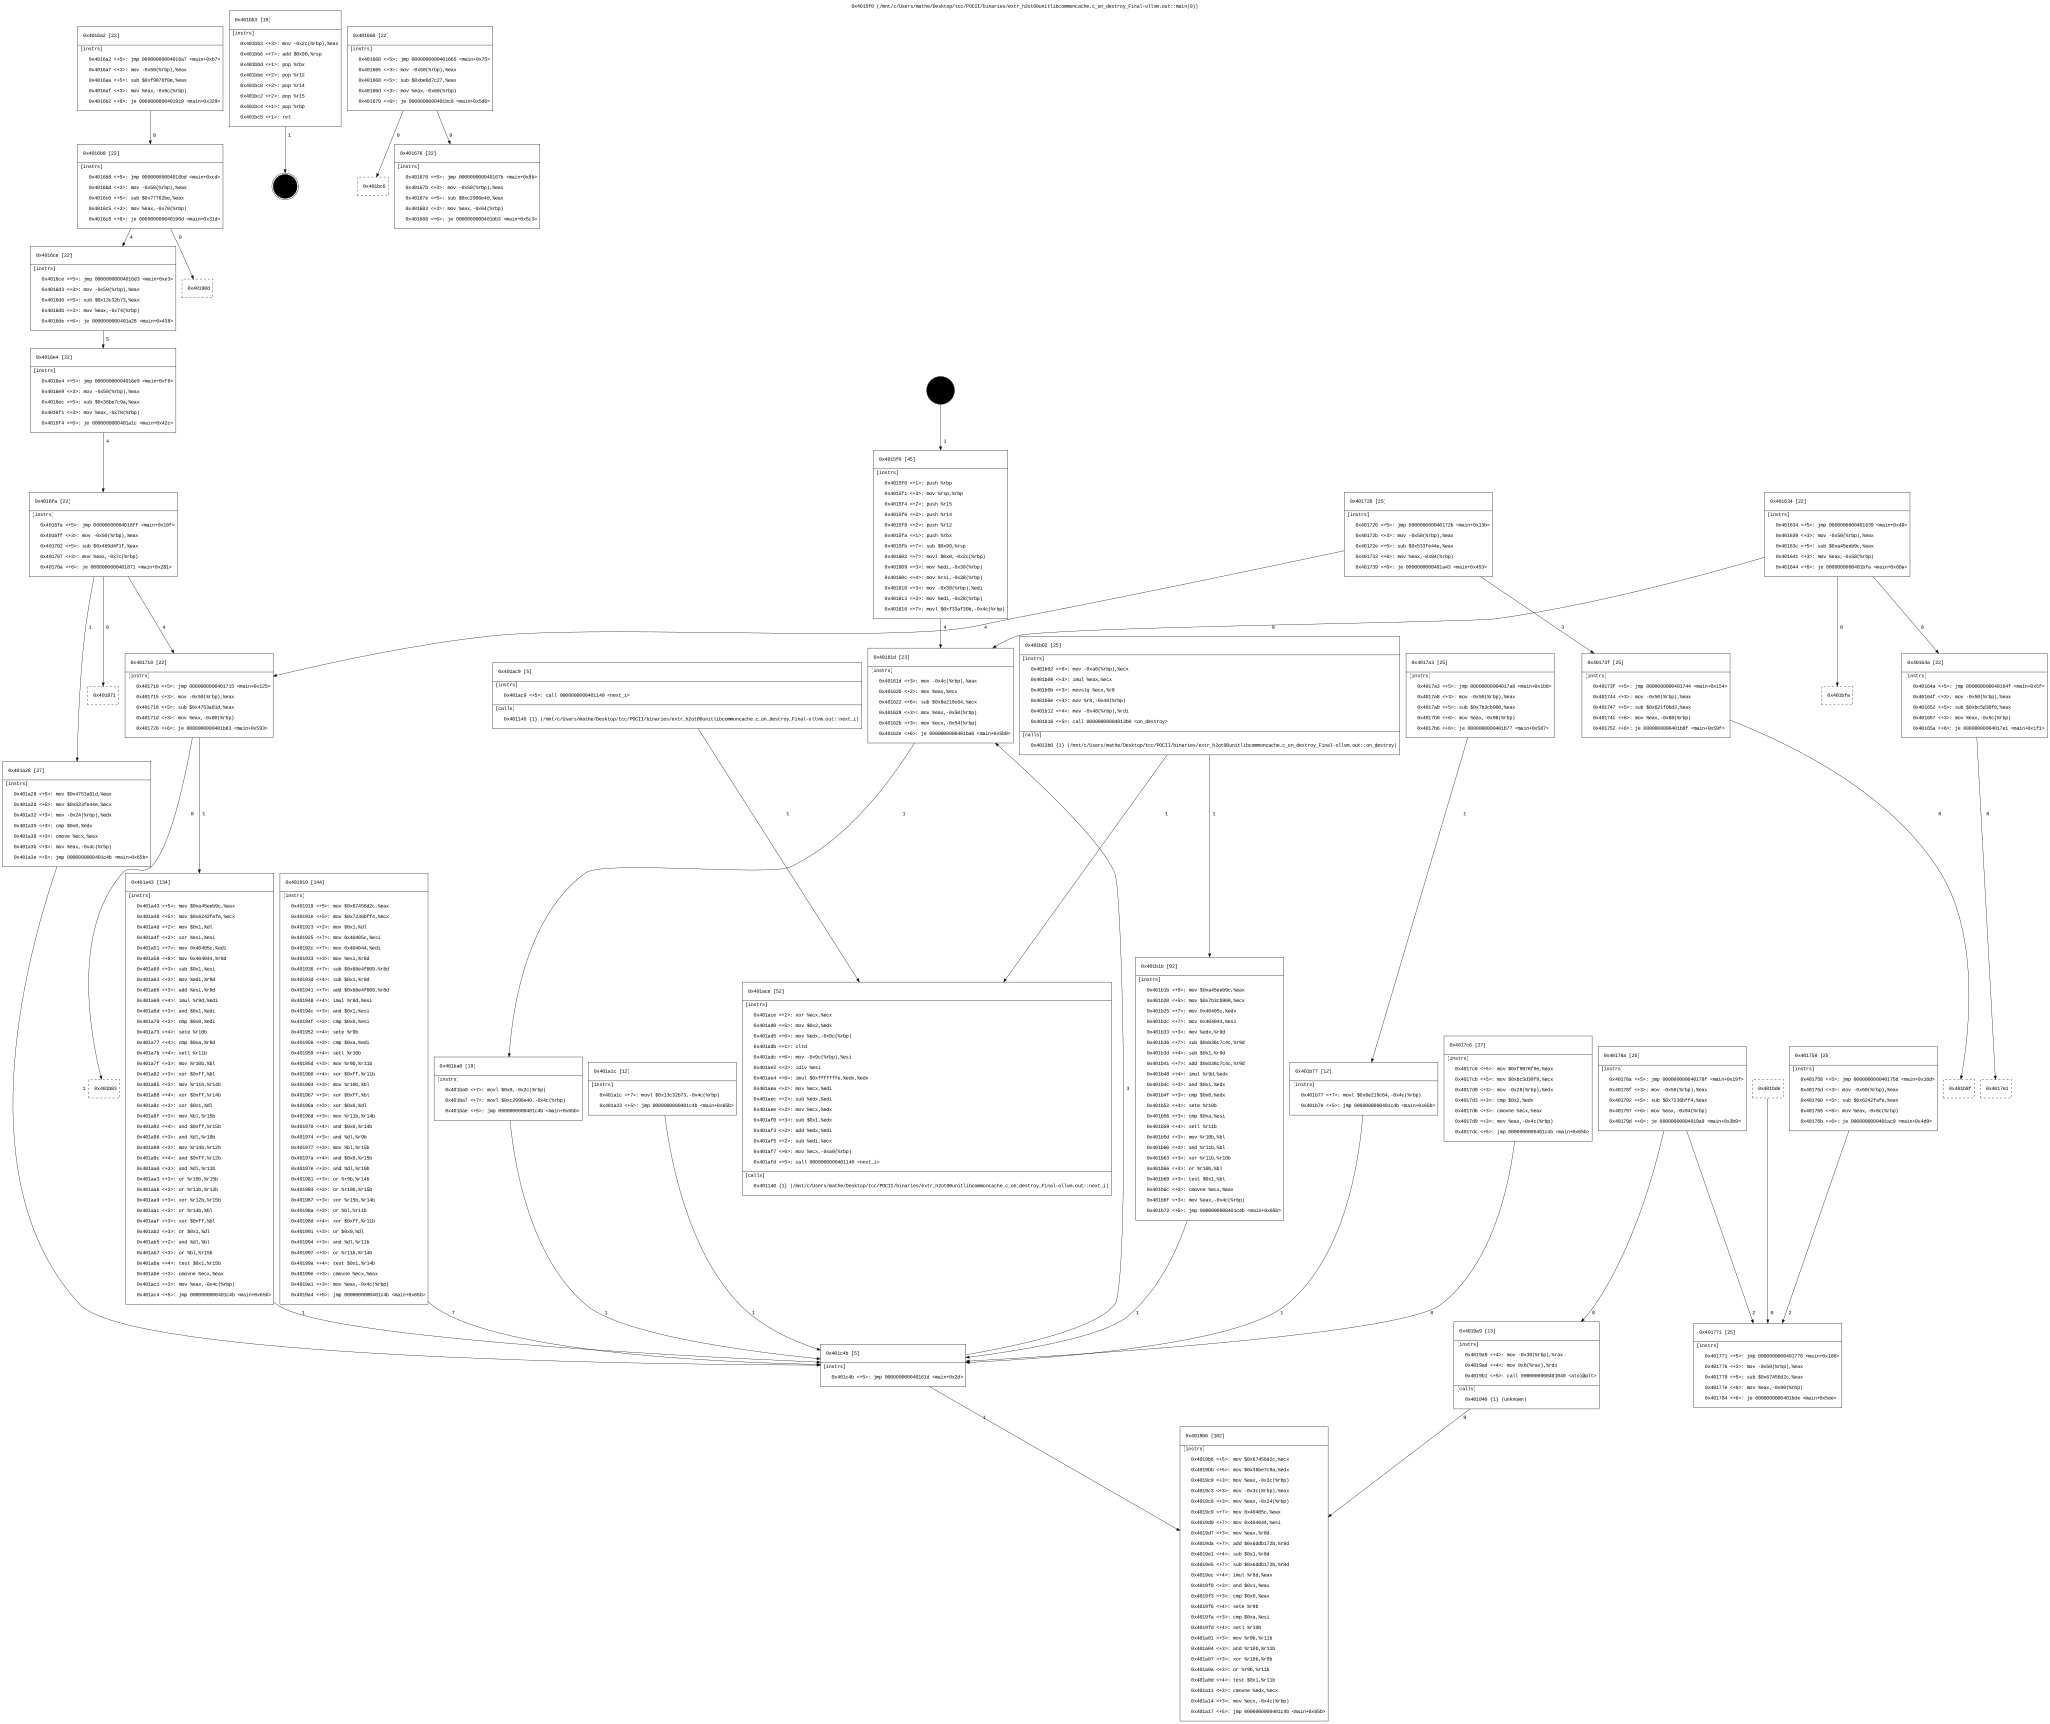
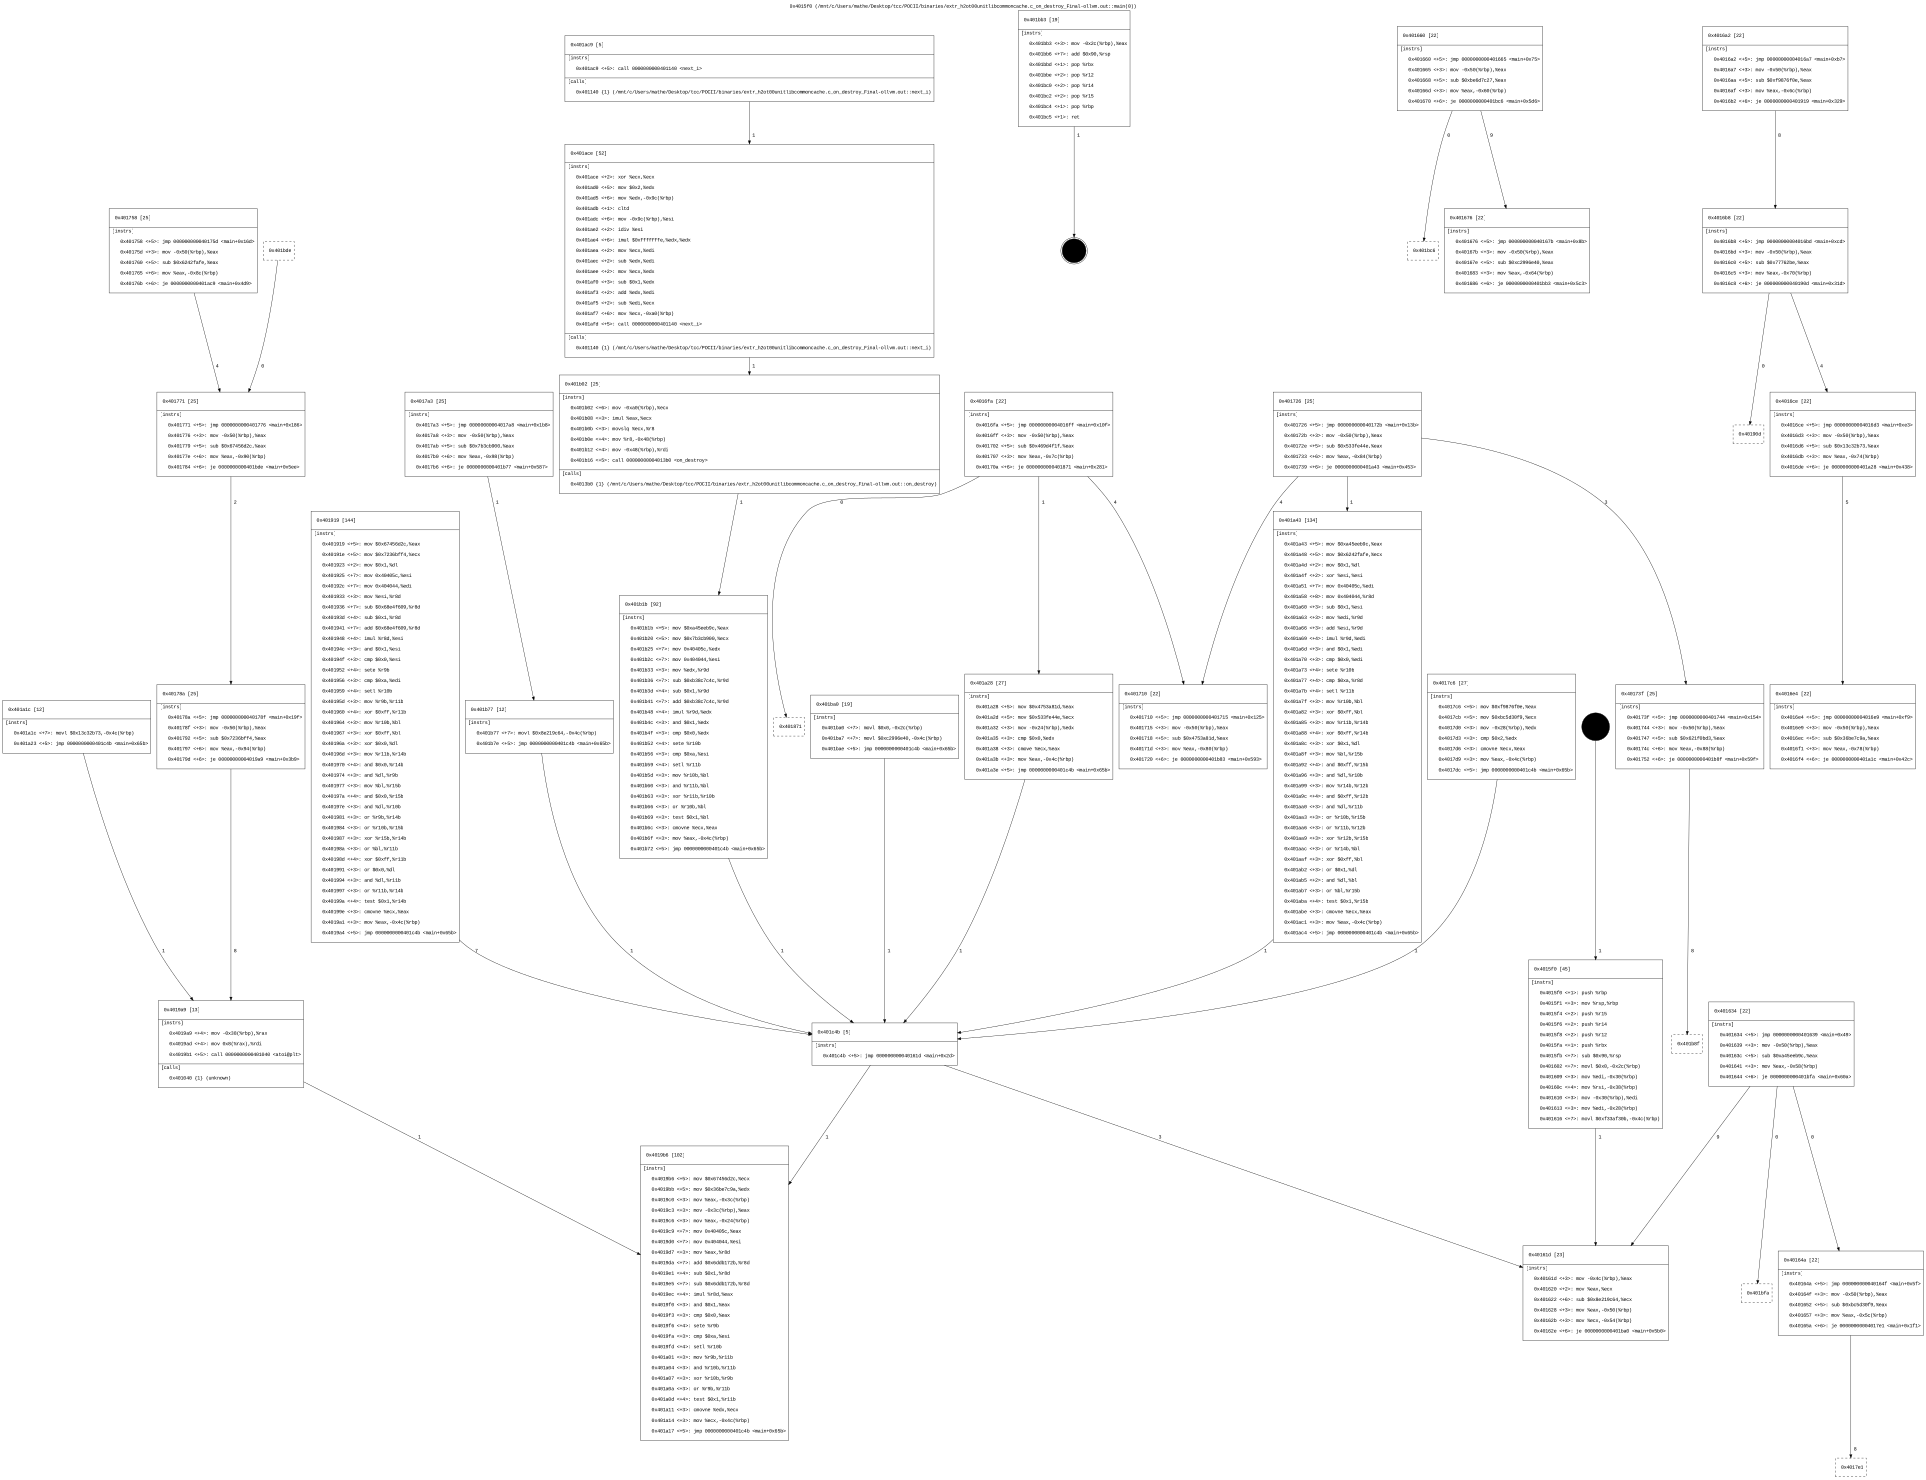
edge "0x4016e4 [22]" -> "0x4016fa [22]": removed, label "4"
edge "0x4015f0 [45]" -> "0x40161d [23]": label " 4" -> " 1"
edge "0x401710 [22]" -> "0x401a43 [134]": now "0x401726 [25]" -> "0x401a43 [134]"
edge "0x401b02 [25]" -> "0x401ace [52]": reversed
edge "0x40161d [23]" -> "0x401ba0 [19]": removed, label "1"
node "0x401b83": removed
edge "0x40178a [25]" -> "0x401771 [25]": reversed
edge "0x401a1c [12]" -> "0x401c4b [5]": now "0x401a1c [12]" -> "0x4019a9 [13]"
edge "0x4017c6 [27]" -> "0x401c4b [5]": label " 8" -> " 1"
edge "0x401758 [25]" -> "0x401771 [25]": label " 2" -> " 4"
edge "0x4019a9 [13]" -> "0x4019b6 [102]": label " 8" -> " 1"
